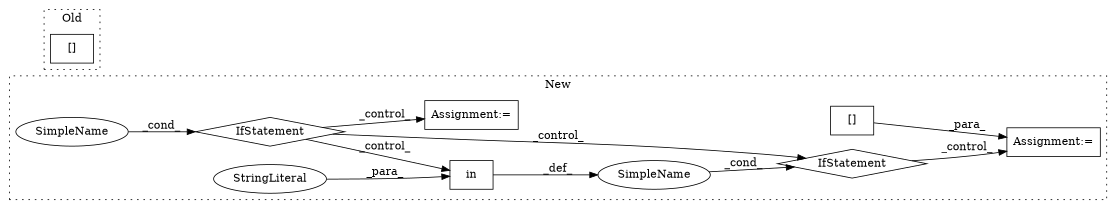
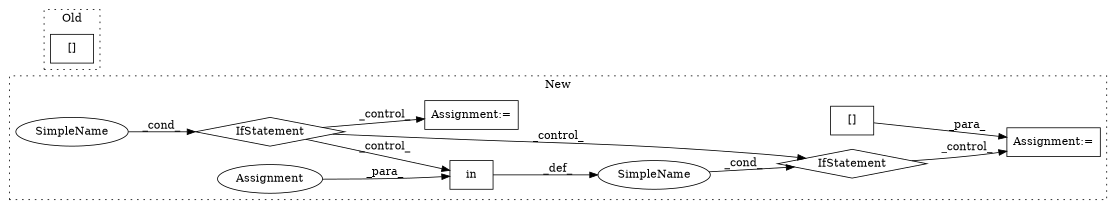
node "StringLiteral": label "StringLiteral" -> "Assignment"
